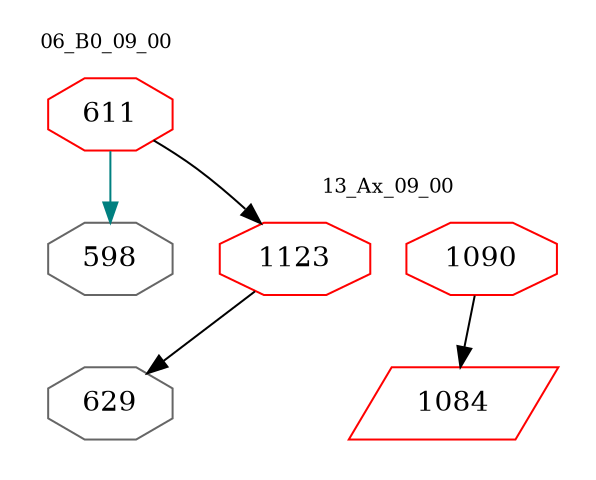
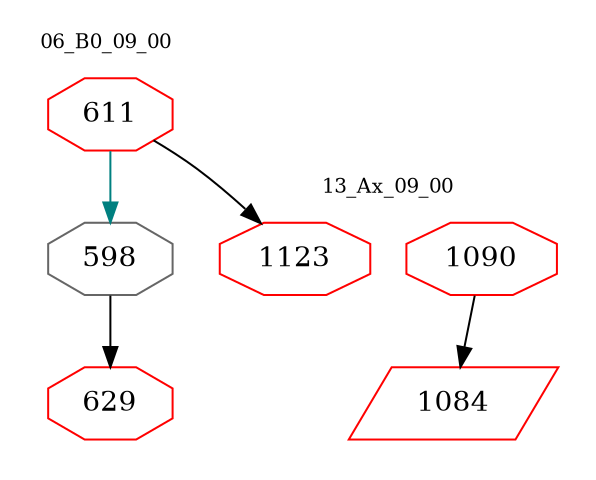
edge "1123" -> "629": now "598" -> "629"
node "629": color gray40 -> red
